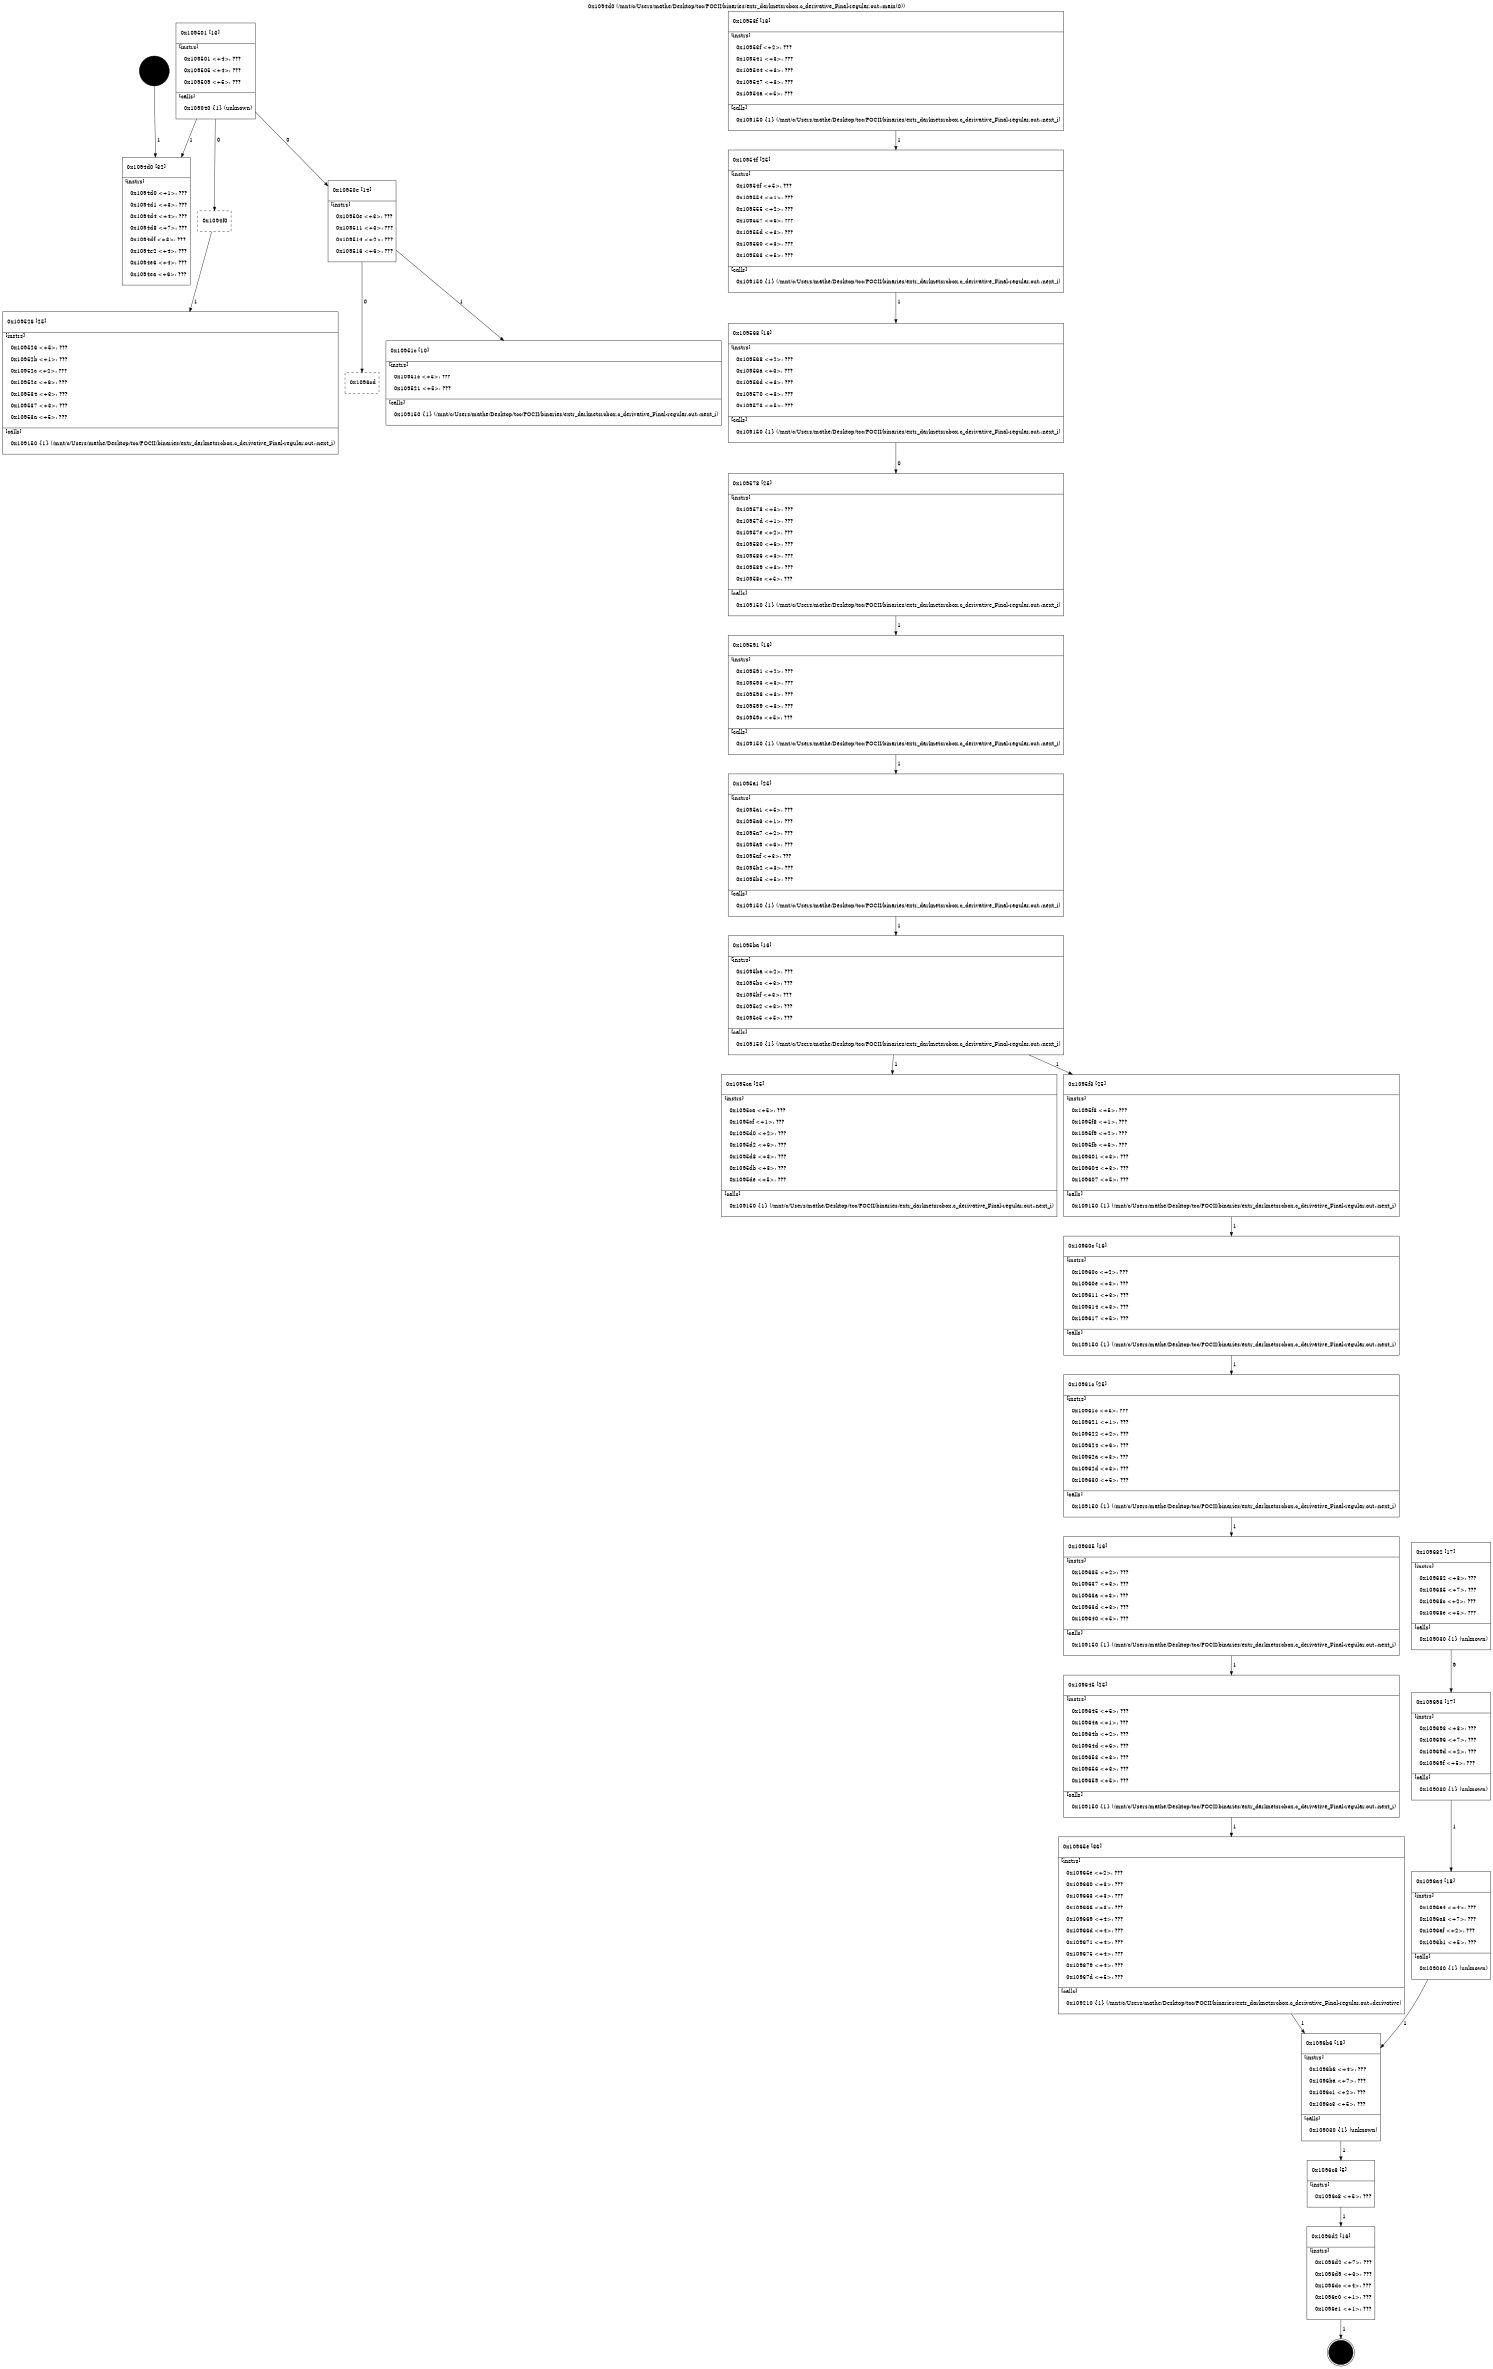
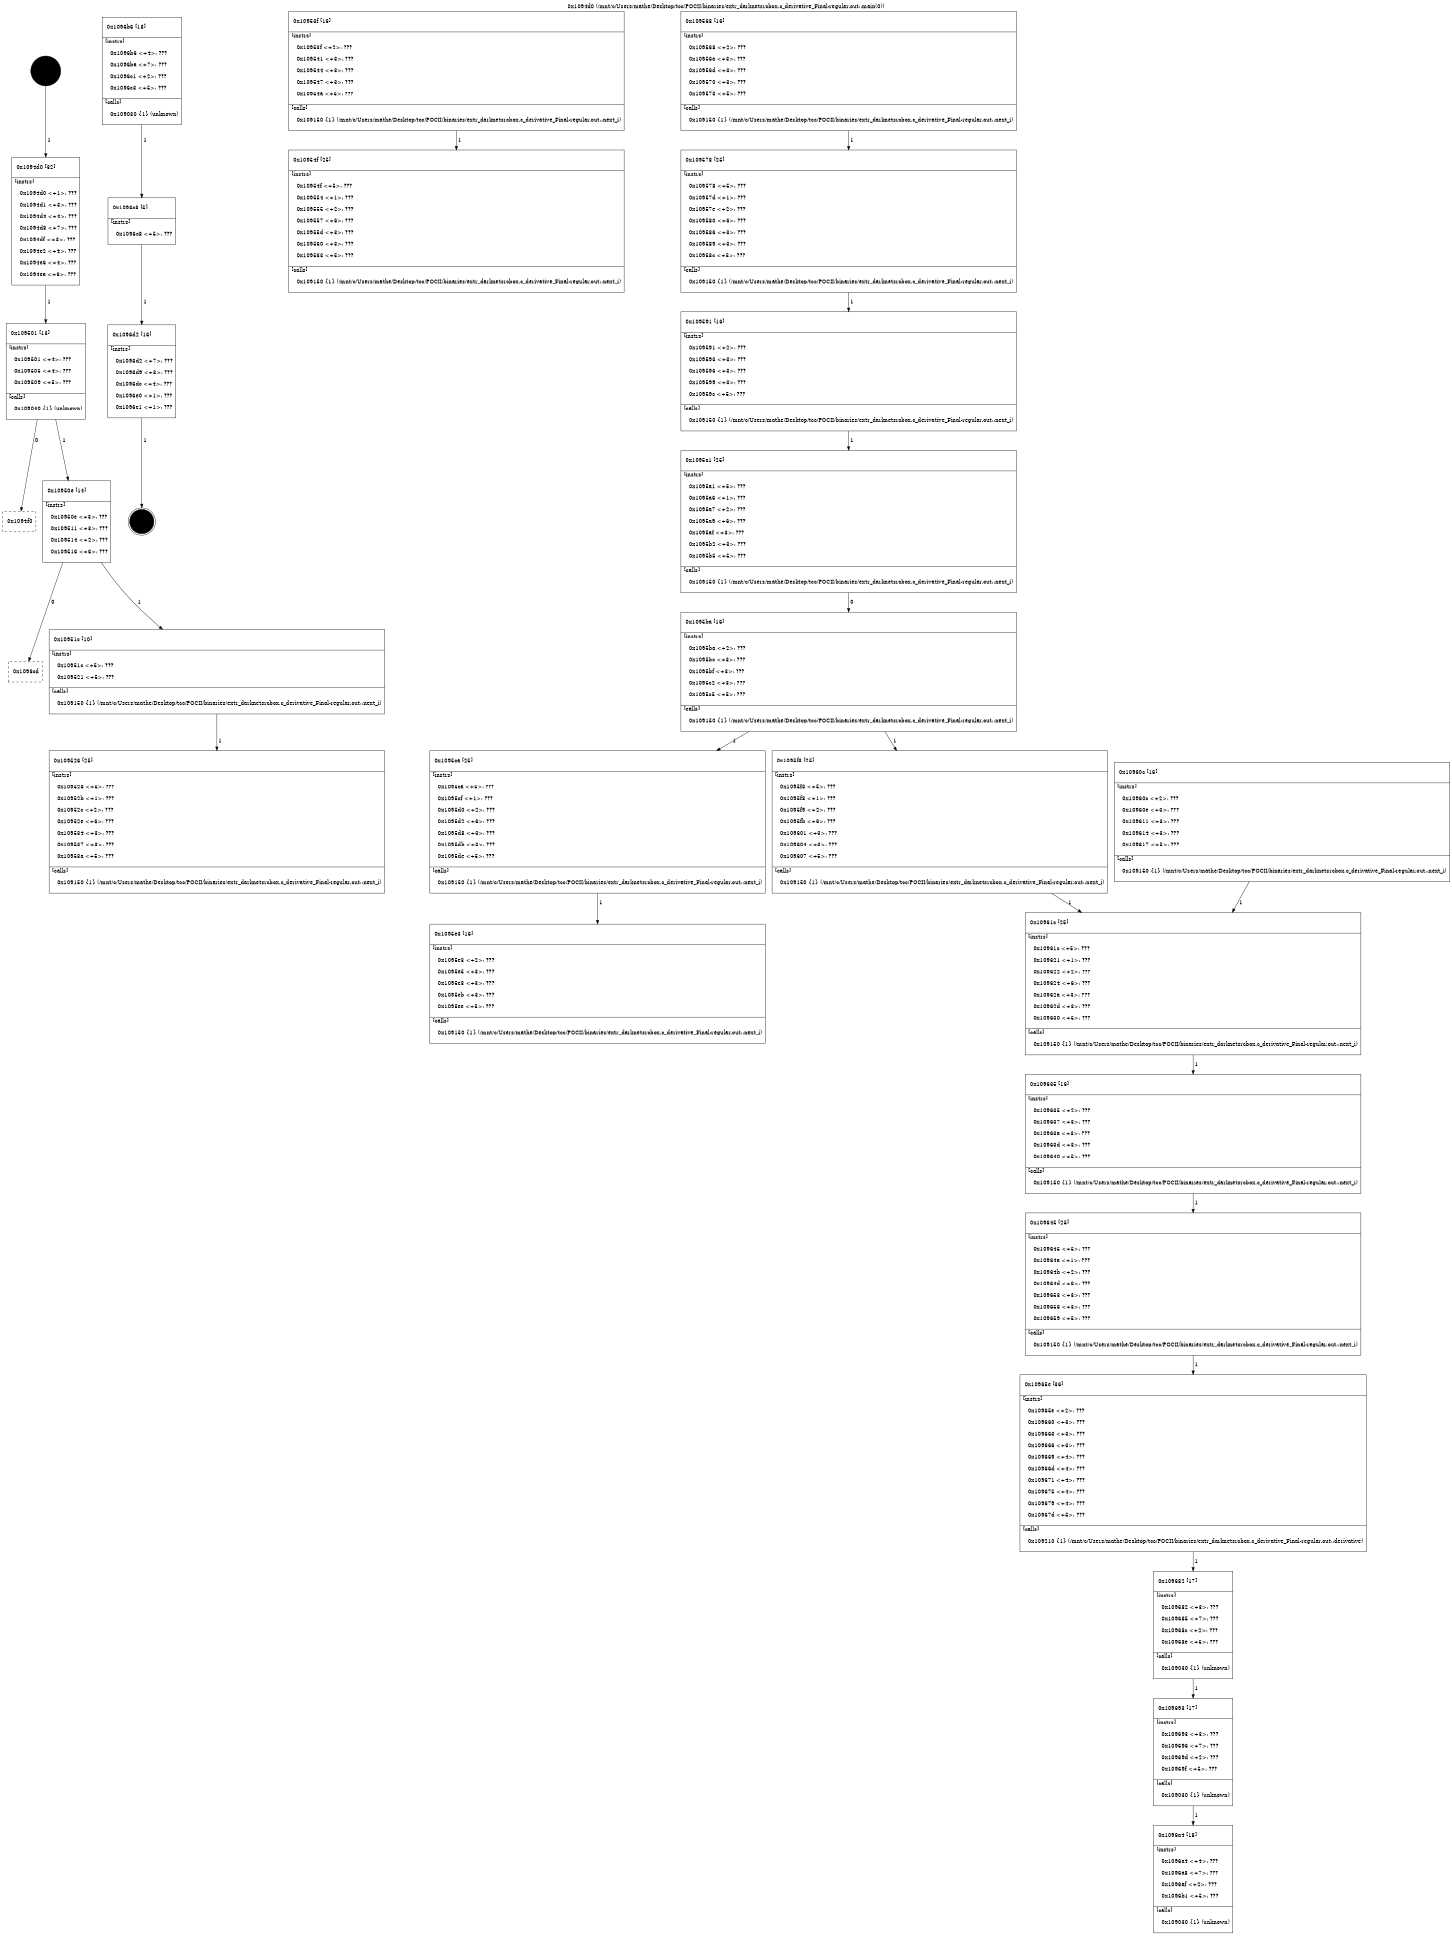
edge "0x109501 [13]" -> "0x1094d0 [32]": reversed
edge "0x109501 [13]" -> "0x10950e [14]": label " 0" -> " 1"
edge "0x1094f0" -> "0x109526 [25]": now "0x10951c [10]" -> "0x109526 [25]"
edge "0x10954f [25]" -> "0x109568 [16]": removed, label "1"
edge "0x109568 [16]" -> "0x109578 [25]": label " 0" -> " 1"
edge "0x1095a1 [25]" -> "0x1095ba [16]": label " 1" -> " 0"
node "0x1095e3 [16]": added
edge "0x1095f3 [25]" -> "0x10960c [16]": now "0x1095f3 [25]" -> "0x10961c [25]"
edge "0x109682 [17]" -> "0x109693 [17]": label " 9" -> " 1"
edge "0x1096a4 [18]" -> "0x1096b6 [18]": removed, label "1"
edge "0x10965e [36]" -> "0x1096b6 [18]": now "0x10965e [36]" -> "0x109682 [17]"
